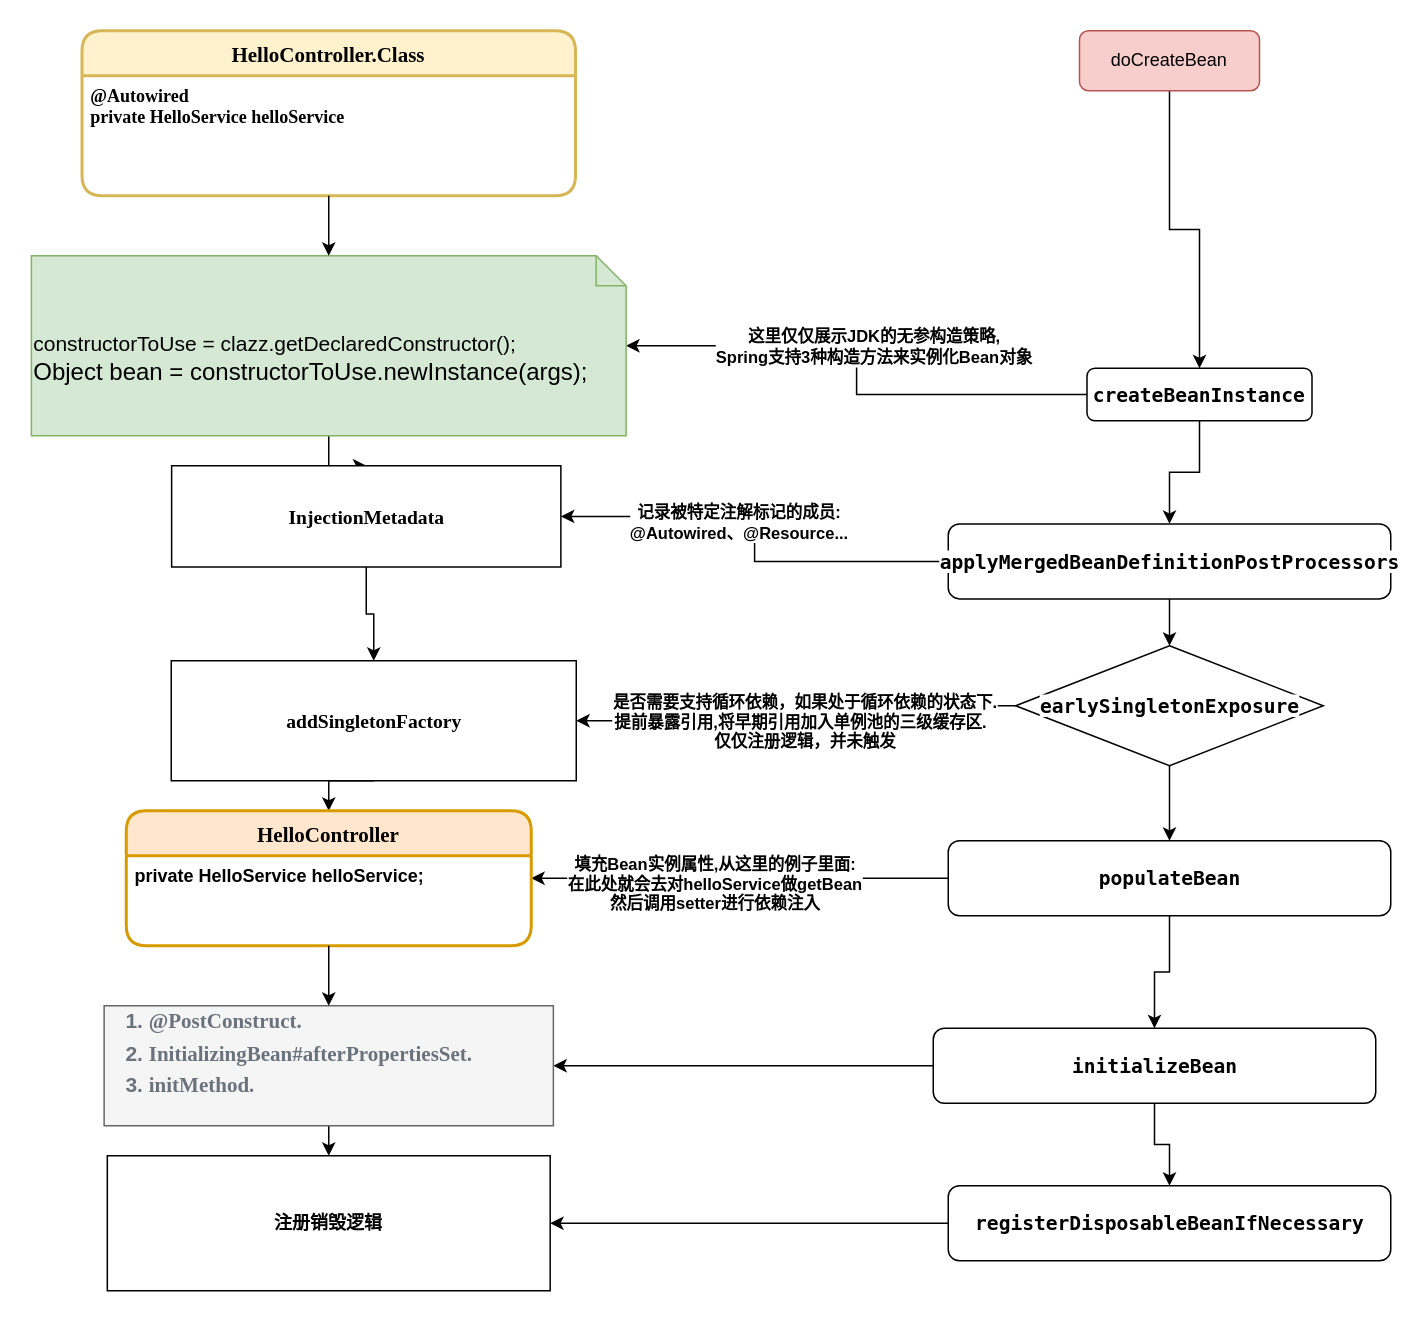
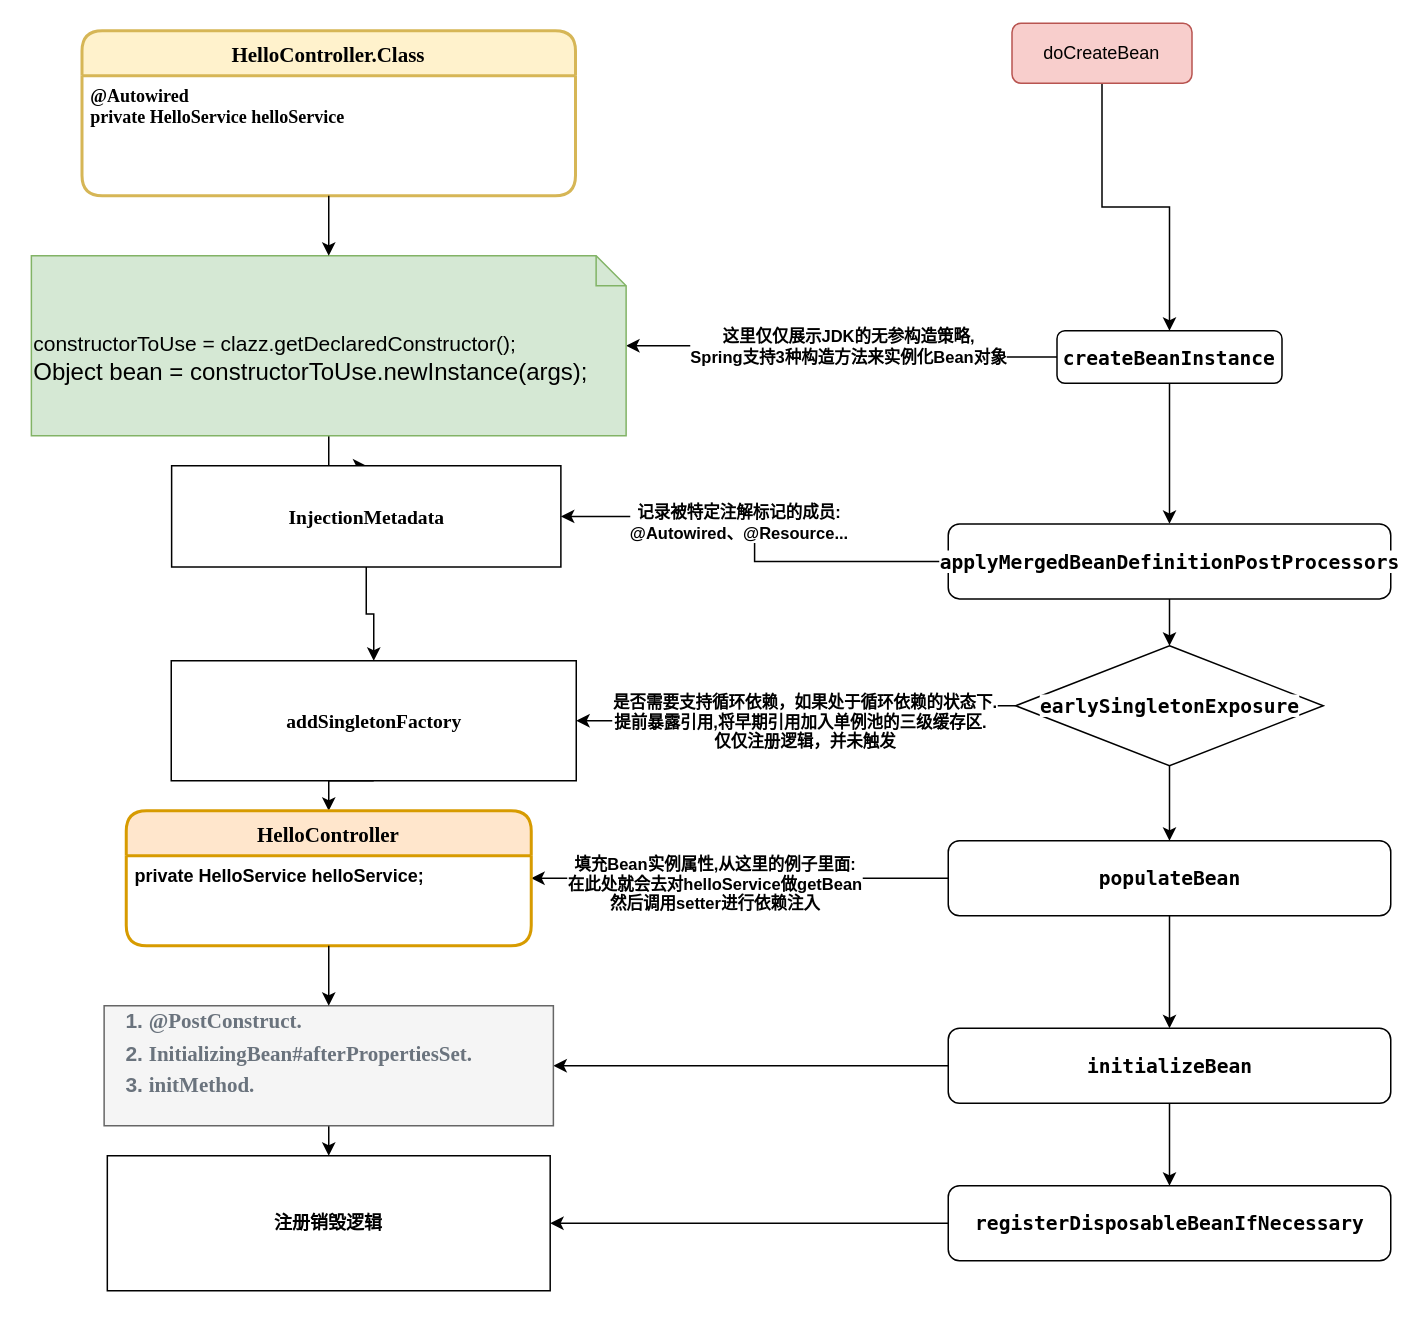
node "doCreateBean": moved (1169, 61) -> (1102, 53)
node "createBeanInstance": moved (1199, 395) -> (1169, 357)
node "initializeBean": moved (1154, 1066) -> (1169, 1066)
